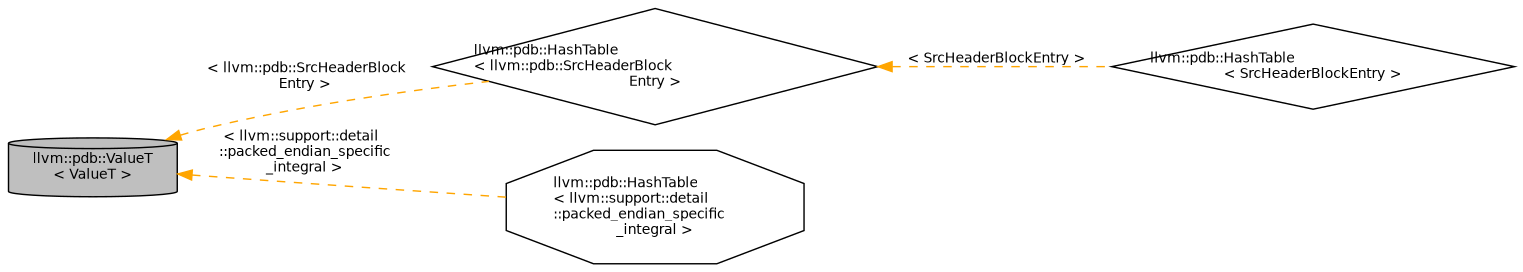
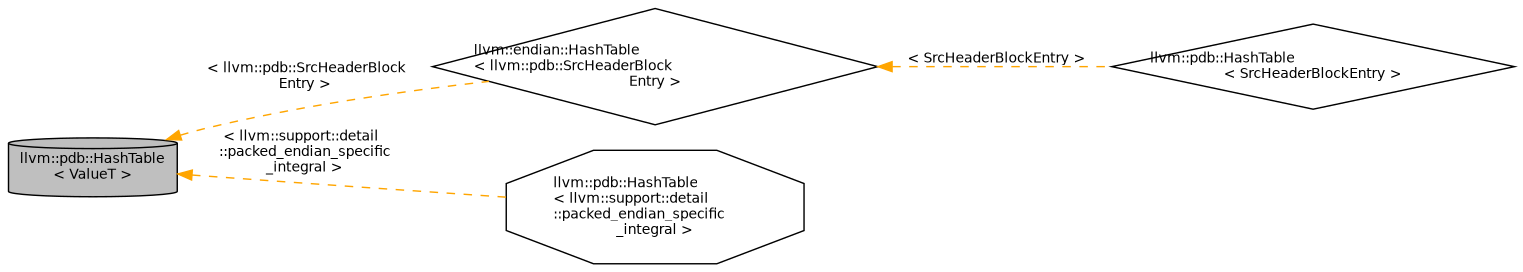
node "llvm::pdb::HashTable < llvm::pdb::SrcHeaderBlock Entry >": label "llvm::pdb::HashTable < llvm::pdb::SrcHeaderBlock Entry >" -> "llvm::endian::HashTable < llvm::pdb::SrcHeaderBlock Entry >"
node "llvm::pdb::ValueT < ValueT >": label "llvm::pdb::ValueT < ValueT >" -> "llvm::pdb::HashTable < ValueT >"
